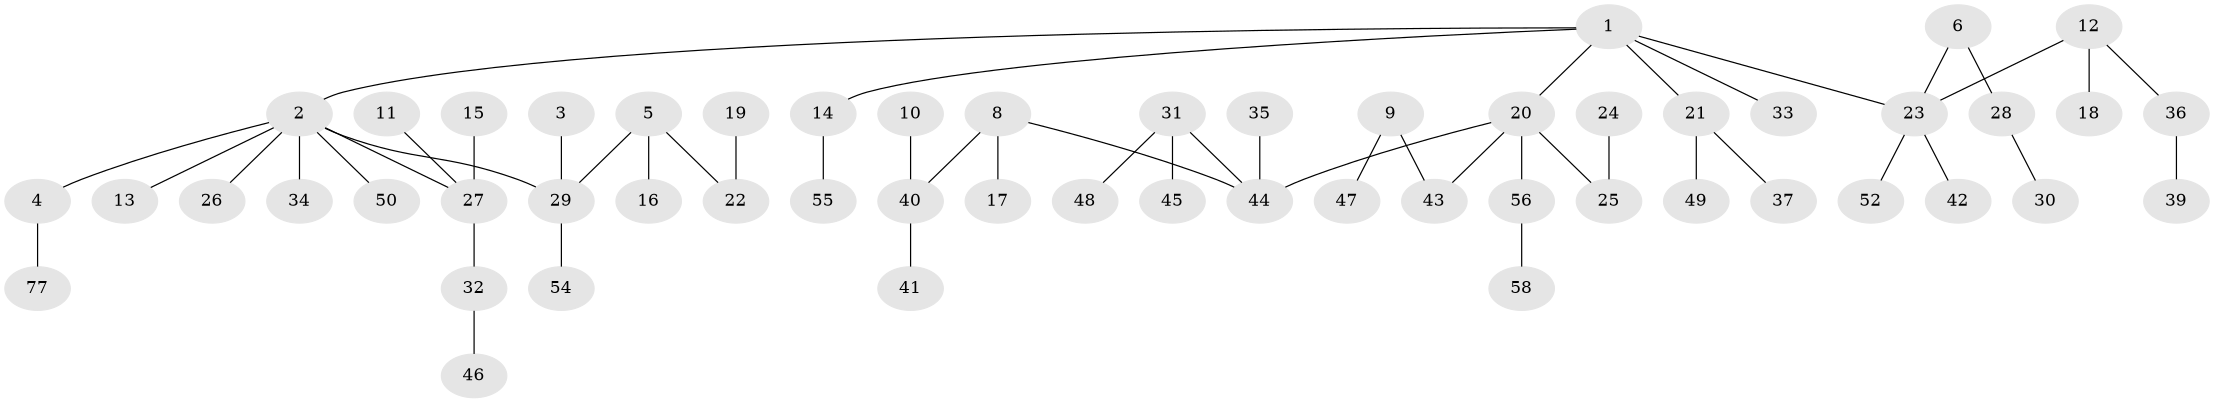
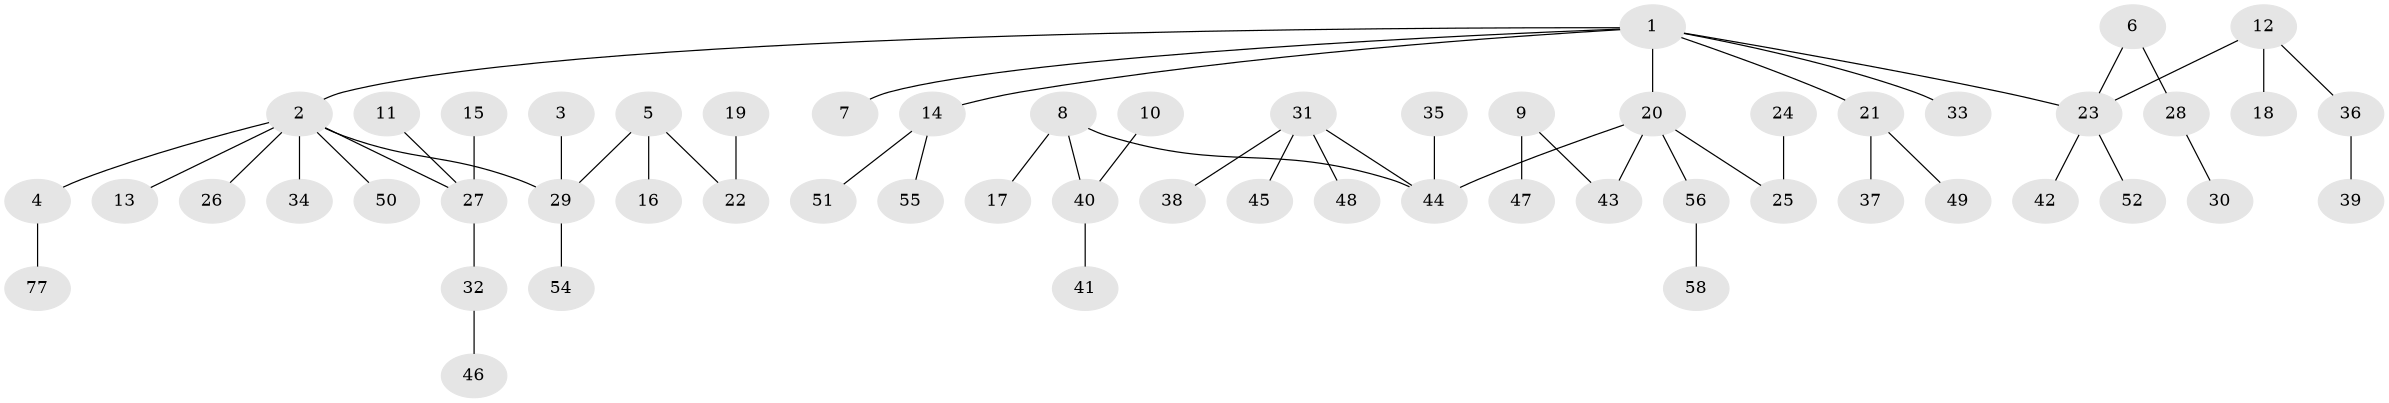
node "7": added
node "51": added
node "38": added
